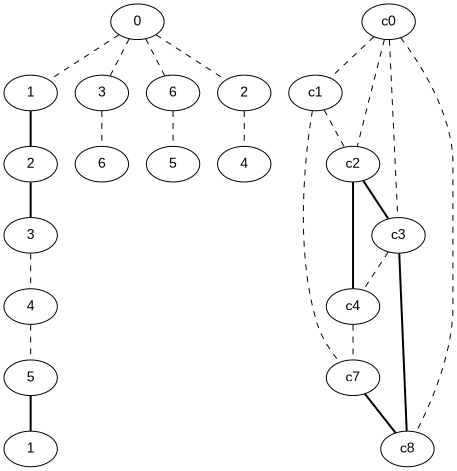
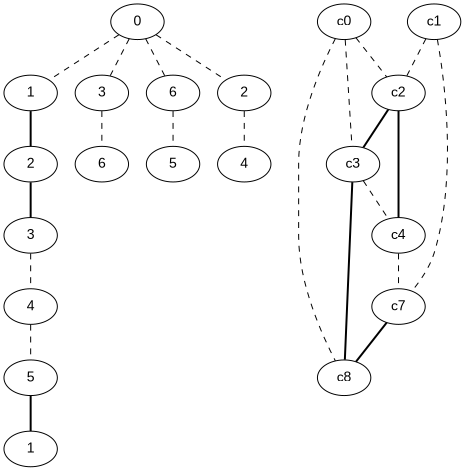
edge "c0" -- "c1": removed
